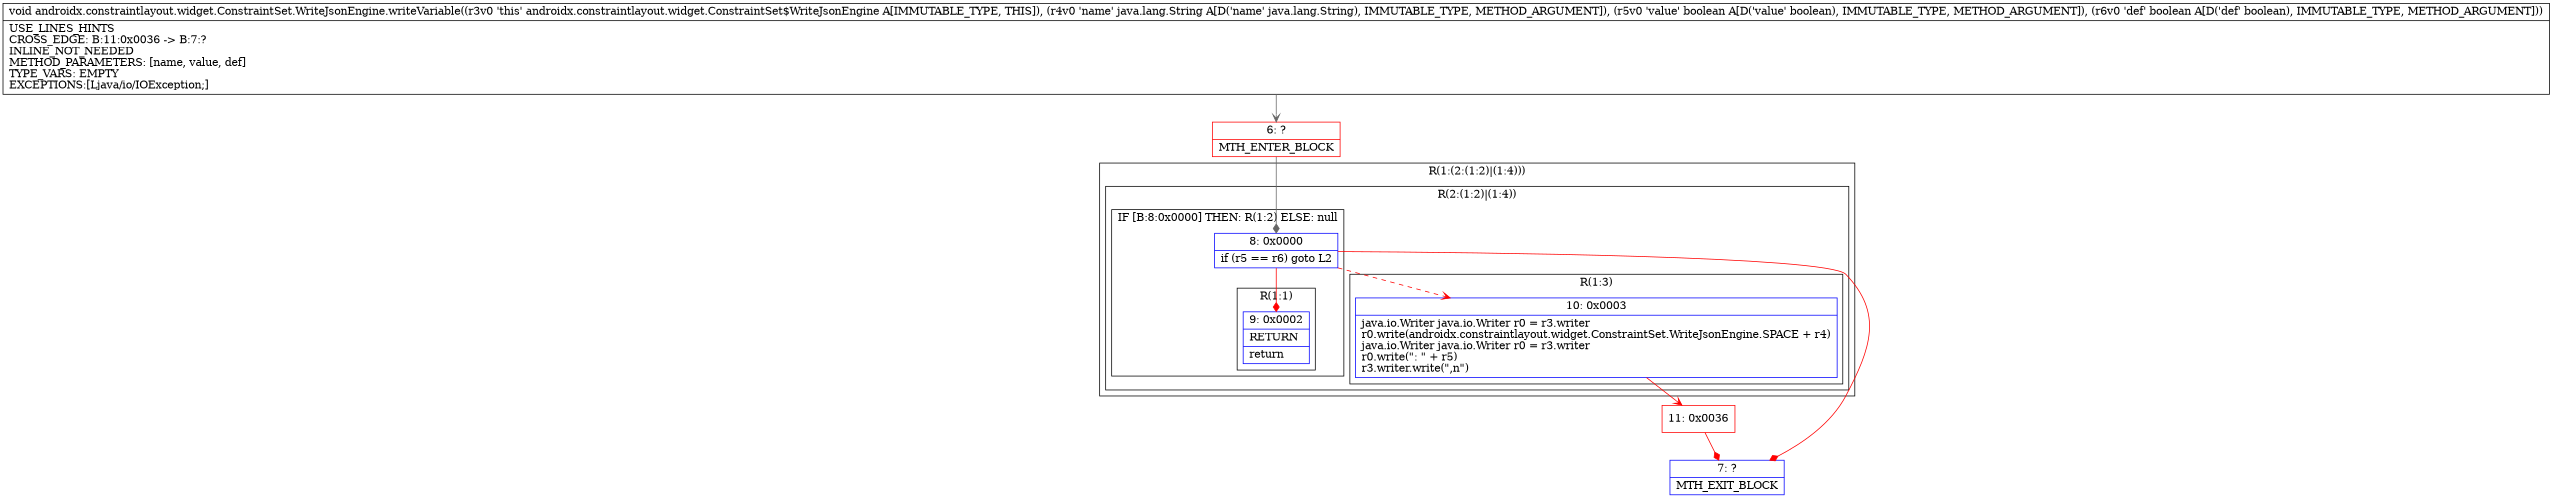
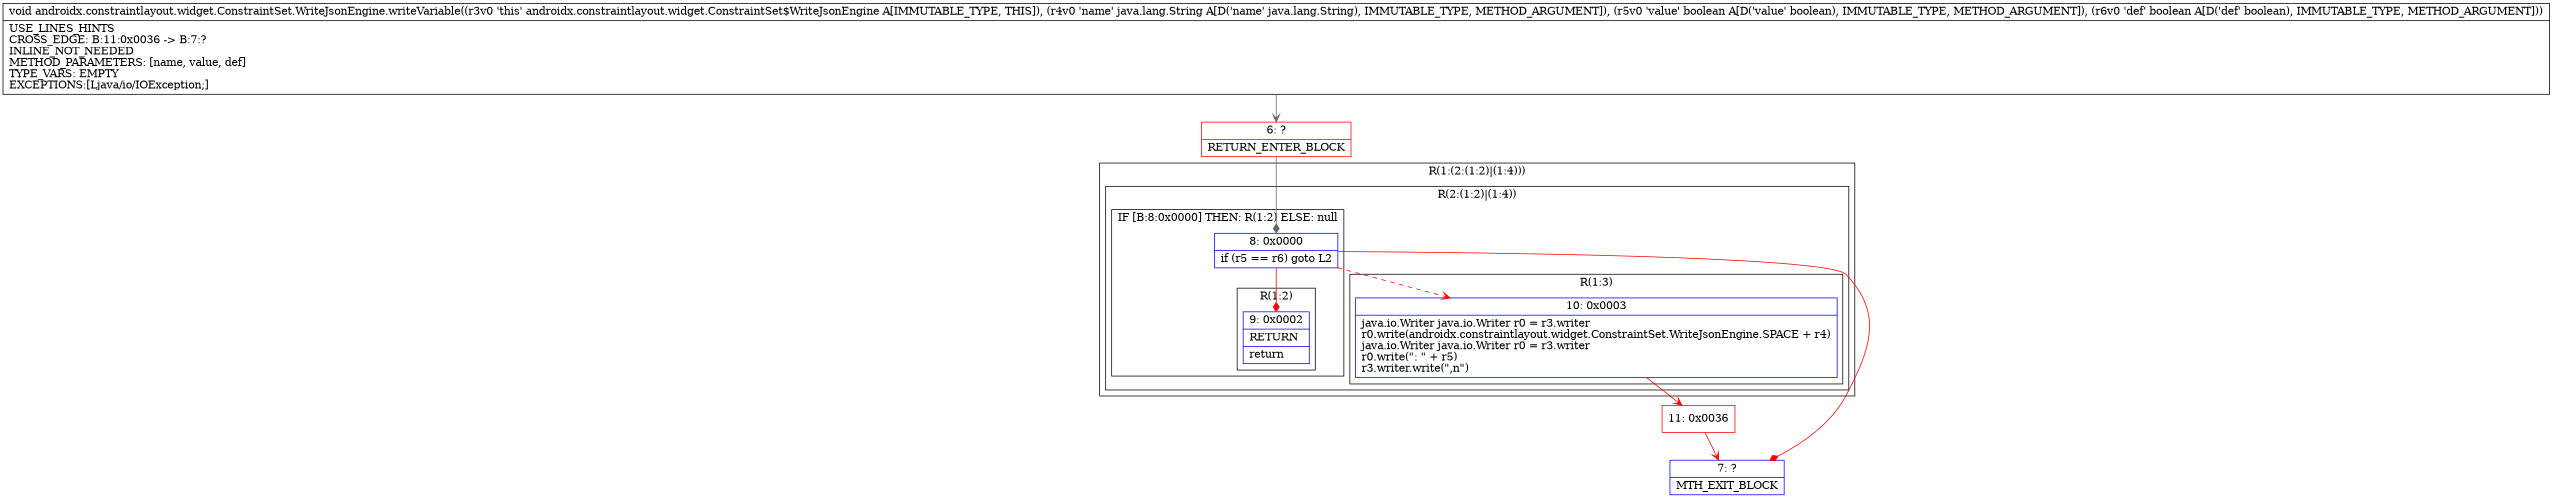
node "6: ?": text "MTH_ENTER_BLOCK" -> "RETURN_ENTER_BLOCK"
cluster "R(1:1)": label "R(1:1)" -> "R(1:2)"
edge "11: 0x0036" -> "7: ?": arrowhead diamond -> vee
